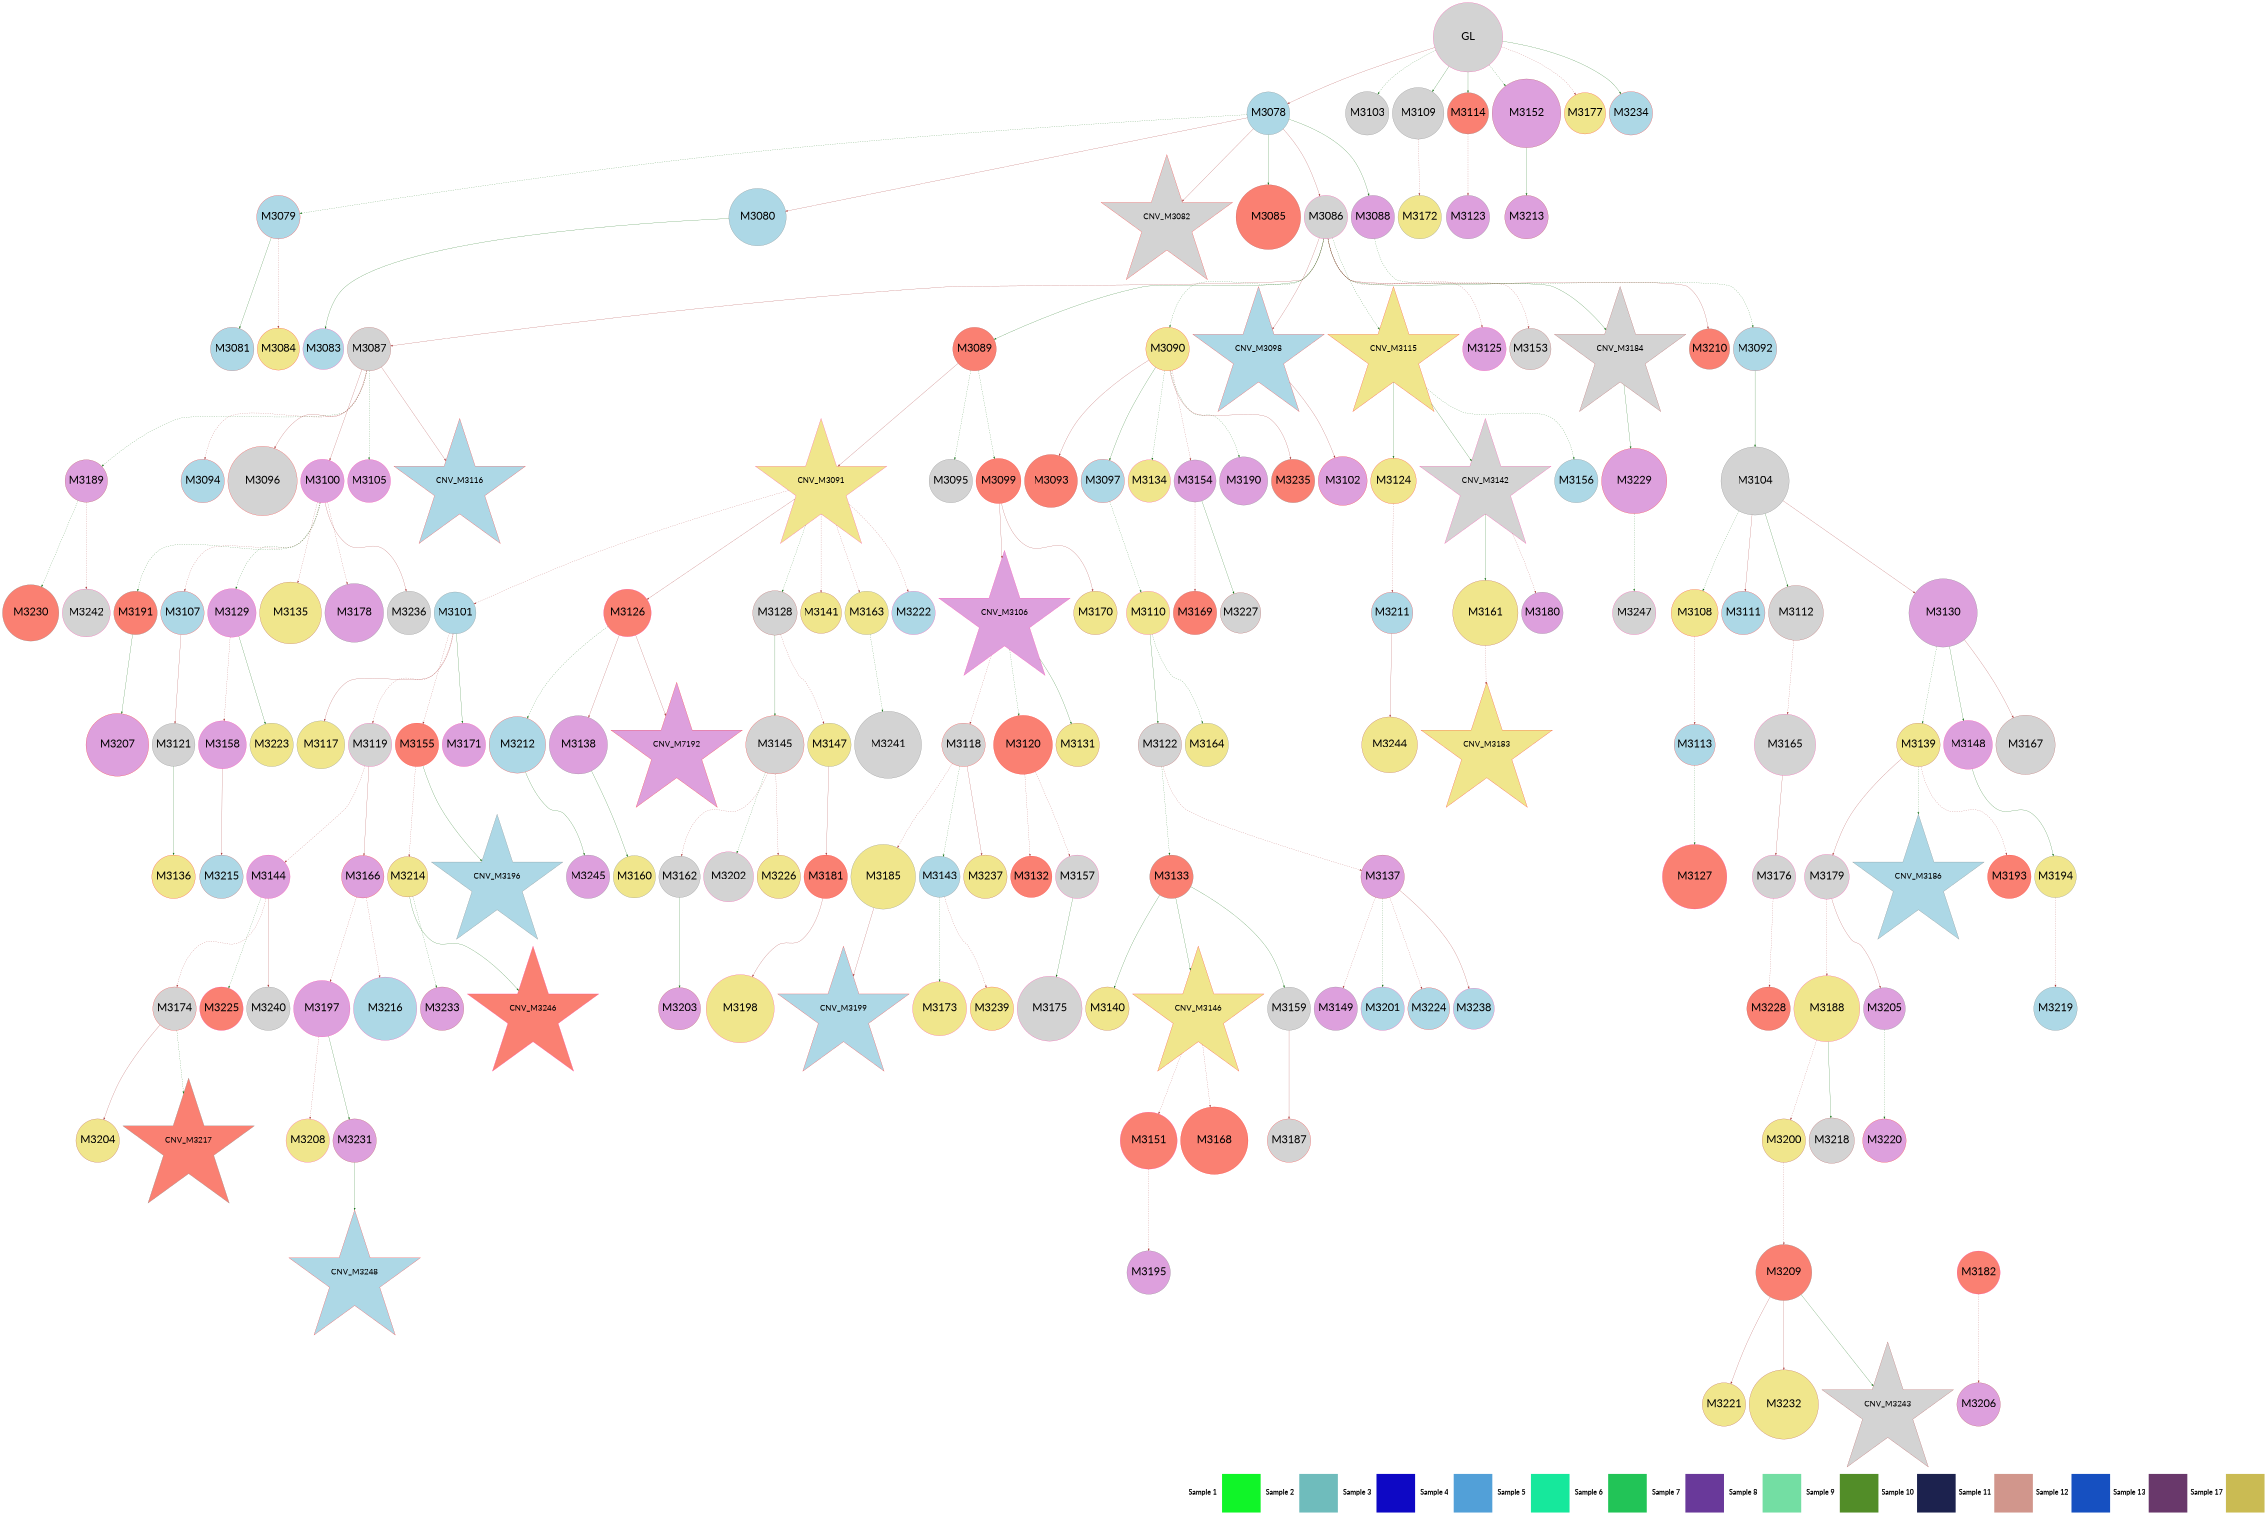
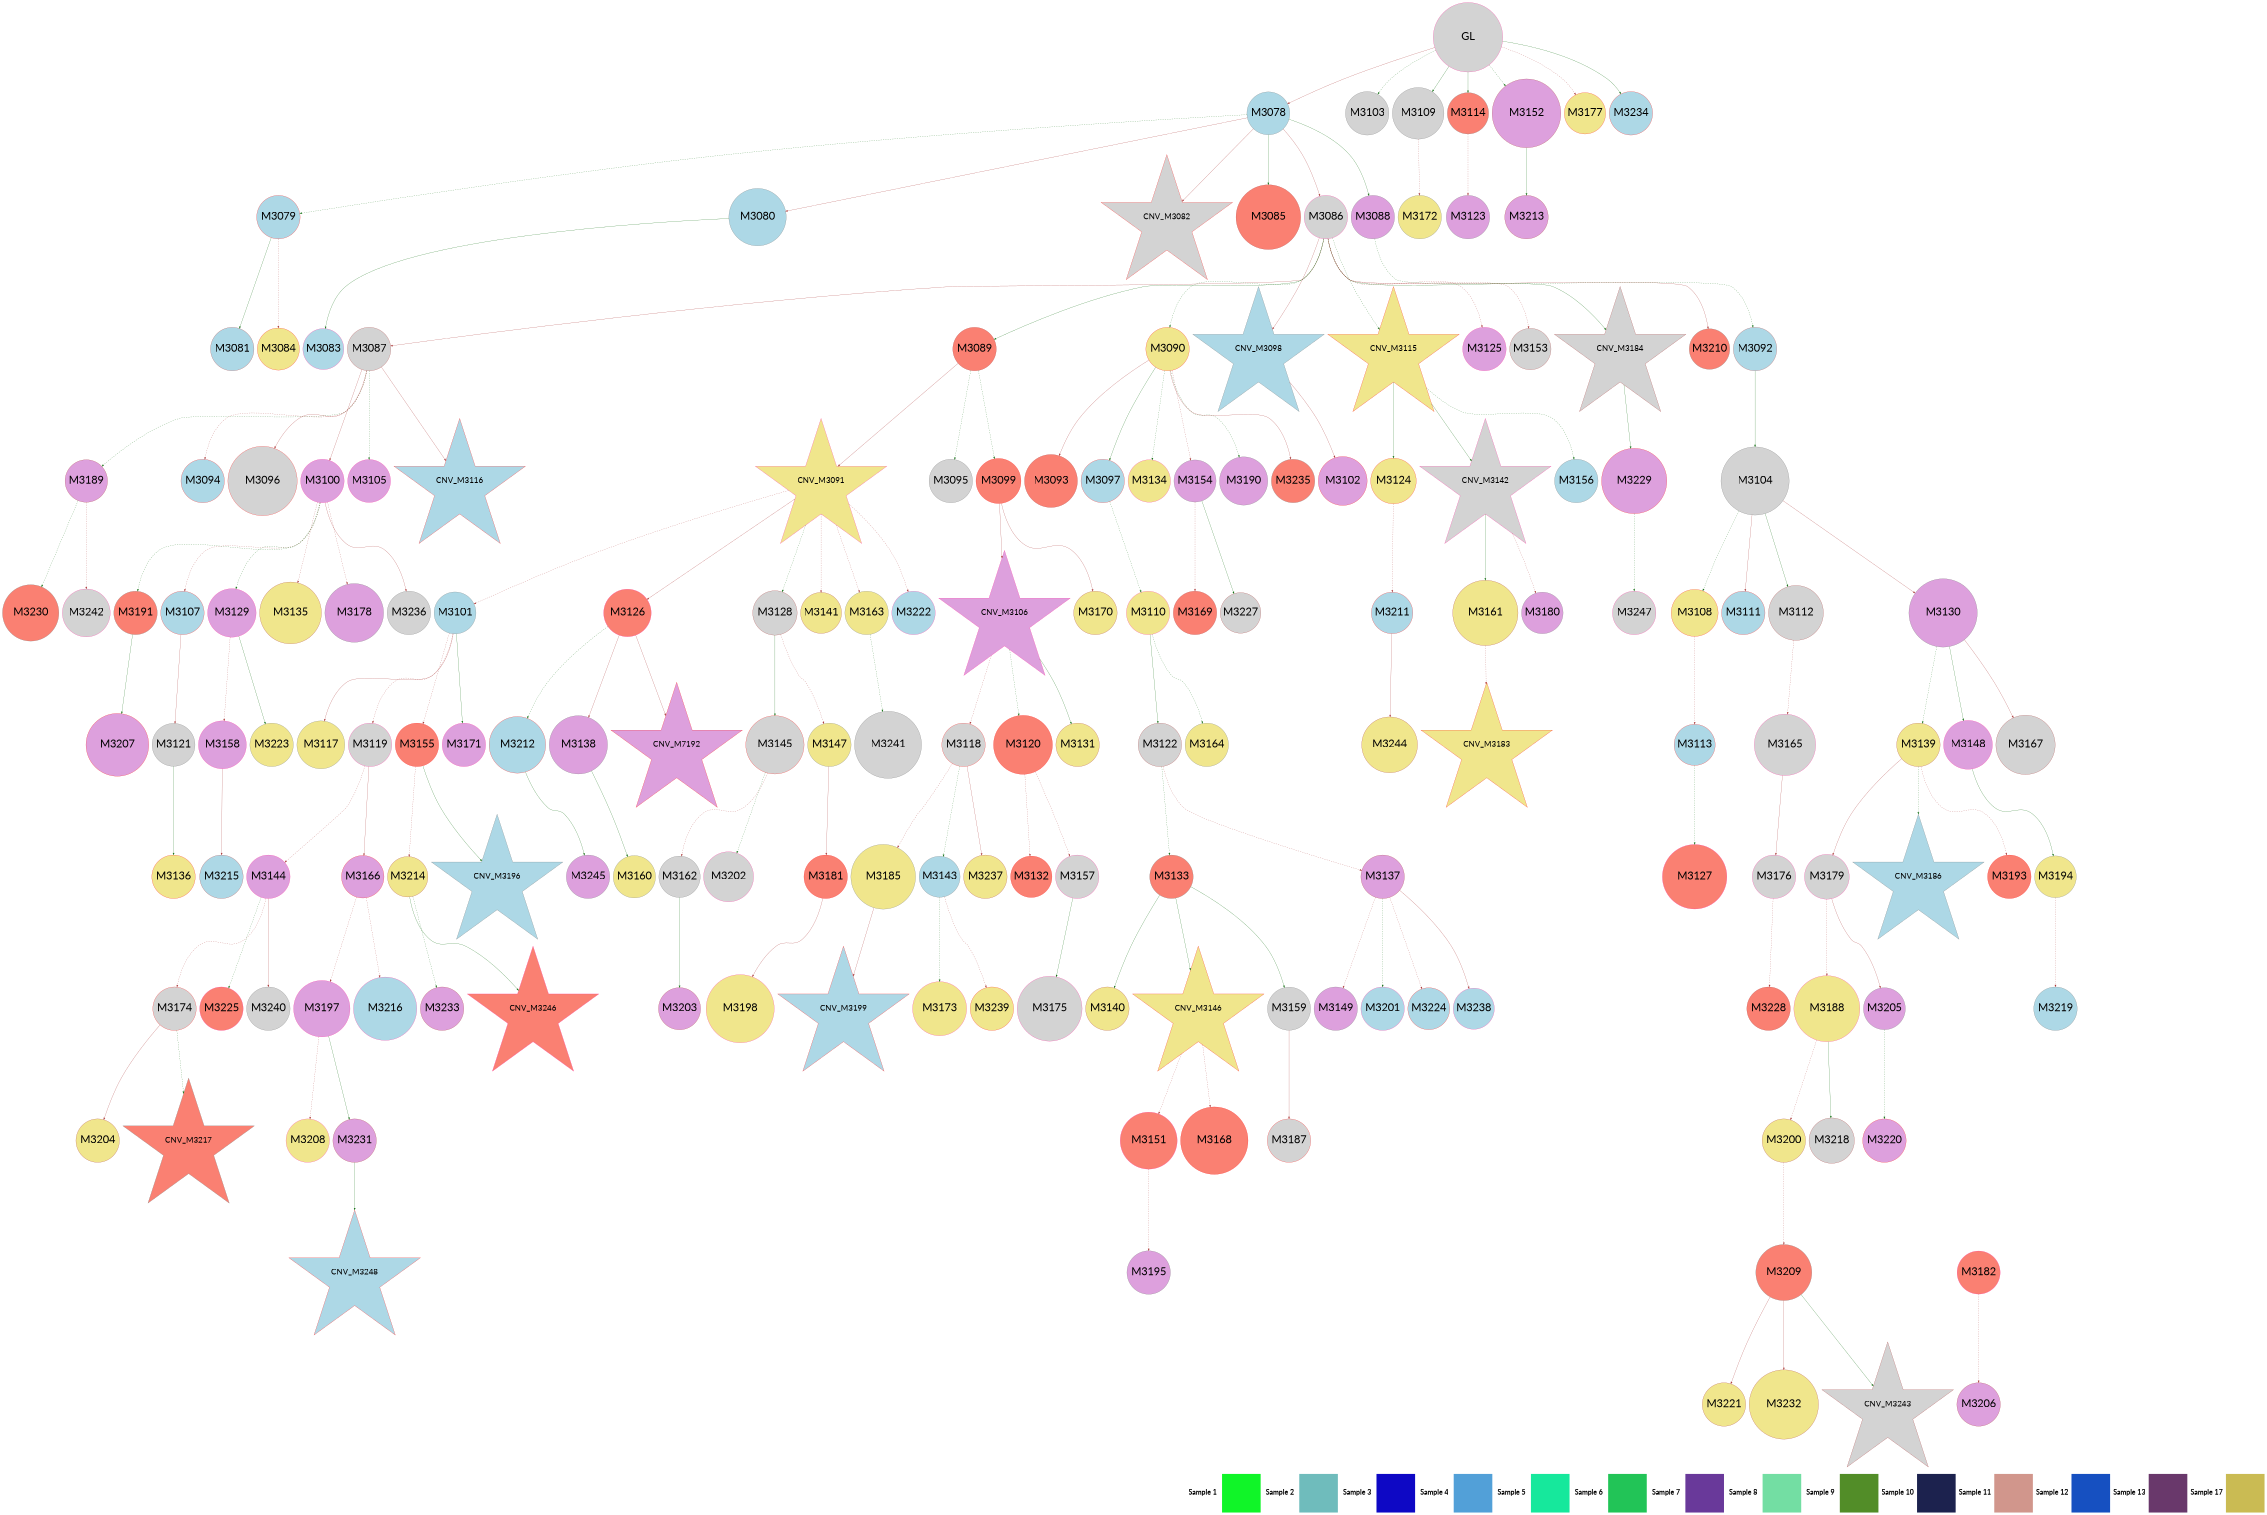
node "CNV_M3098": color red -> gray40
node "M3226": removed
